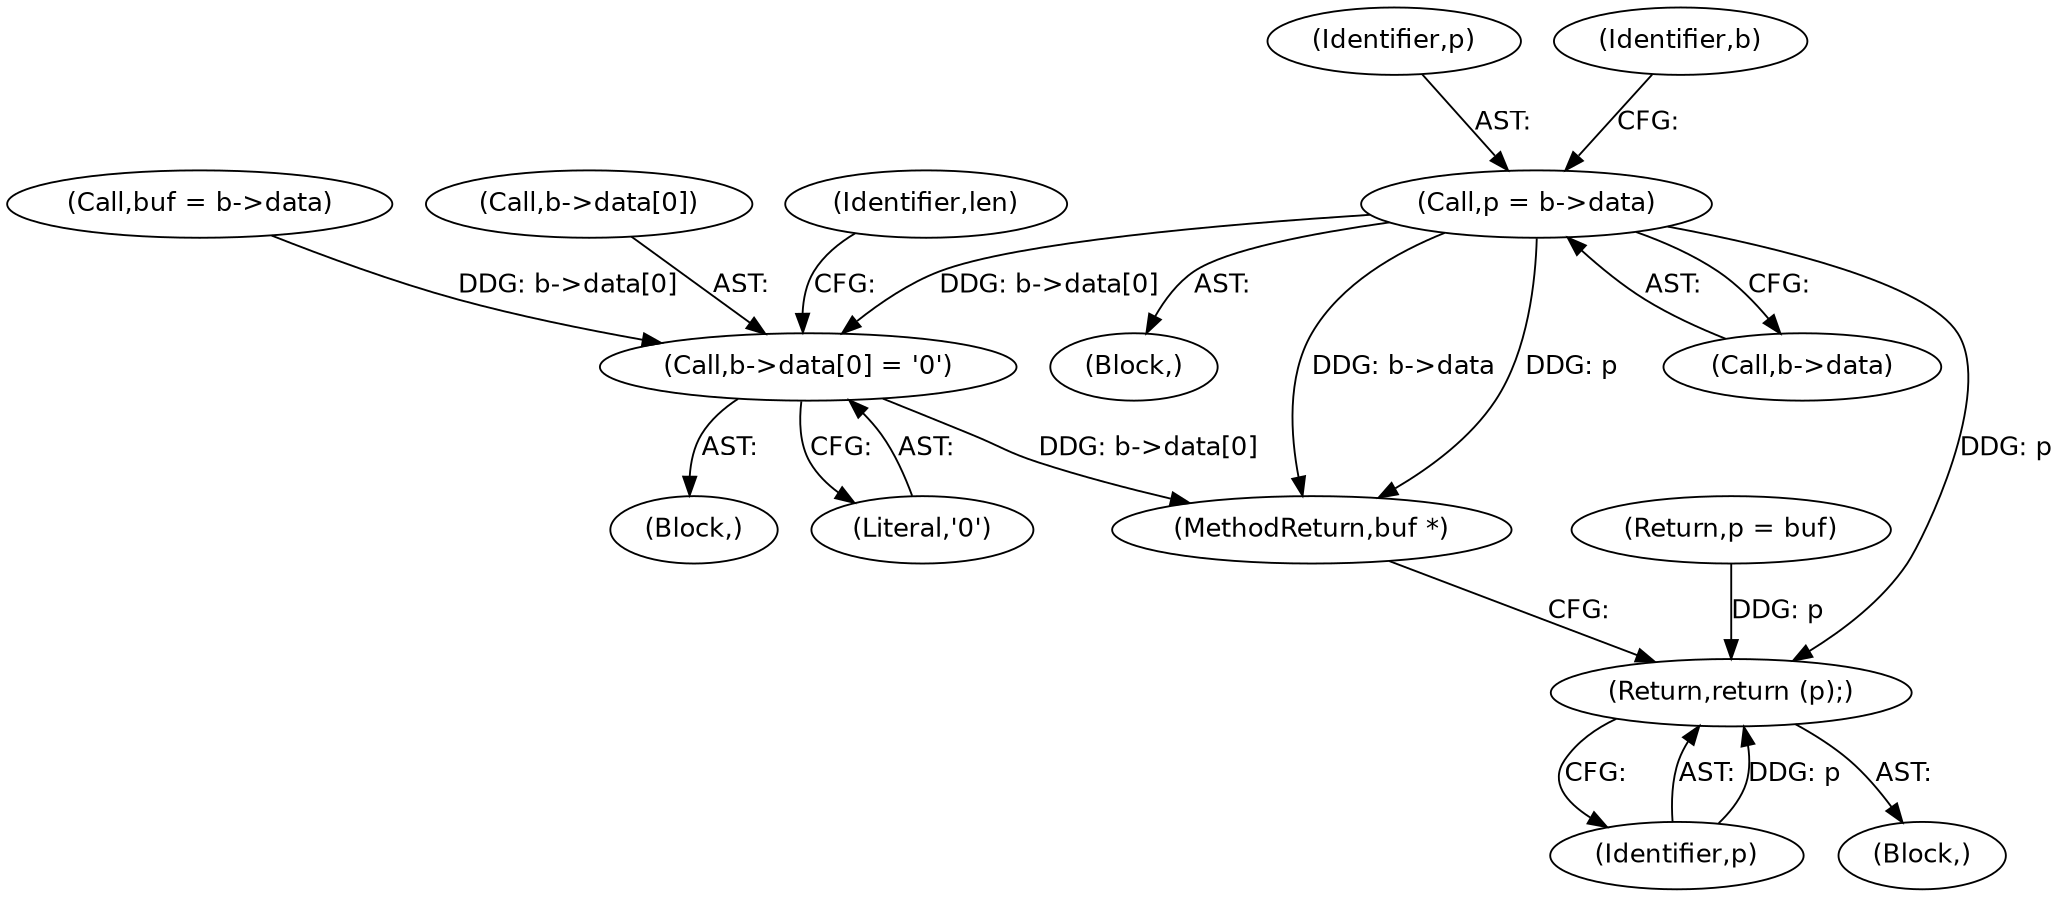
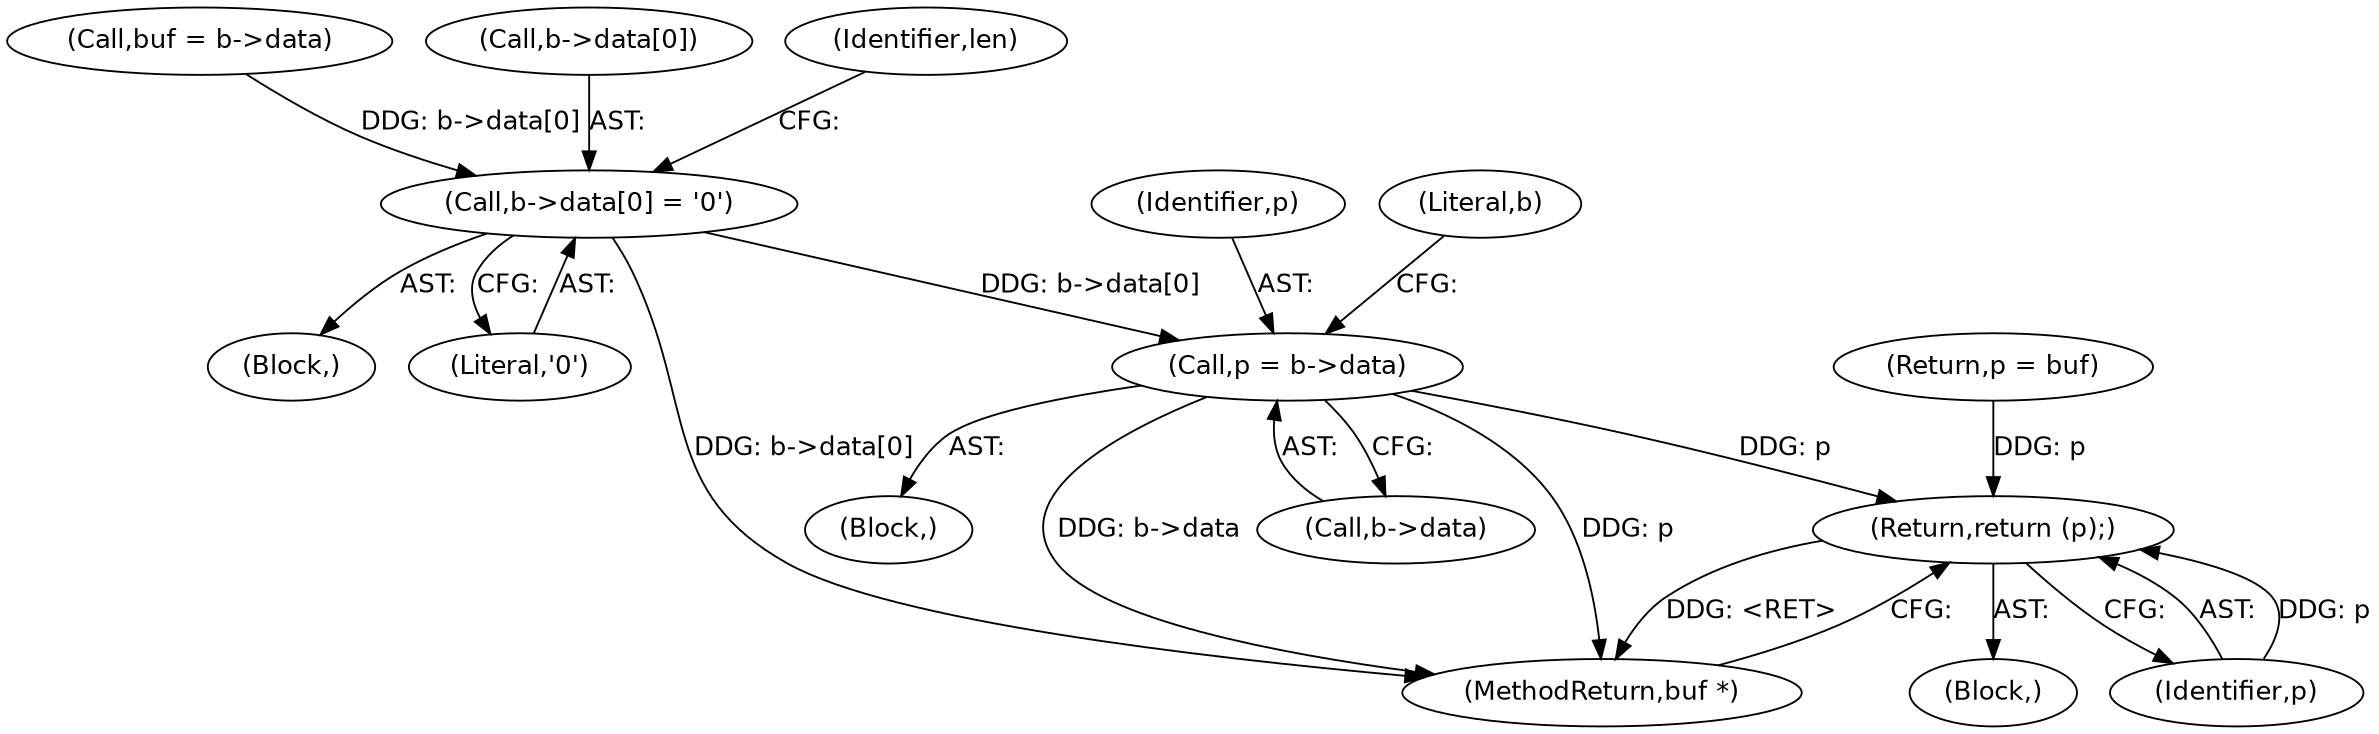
node "(Identifier,b)": label "(Identifier,b)" -> "(Literal,b)"
edge "(Call,p = b->data)" -> "(Call,b->data[0] = '0')": reversed
edge "(Return,return (p);)" -> "(MethodReturn,buf *)": added, label "DDG: <RET>"
